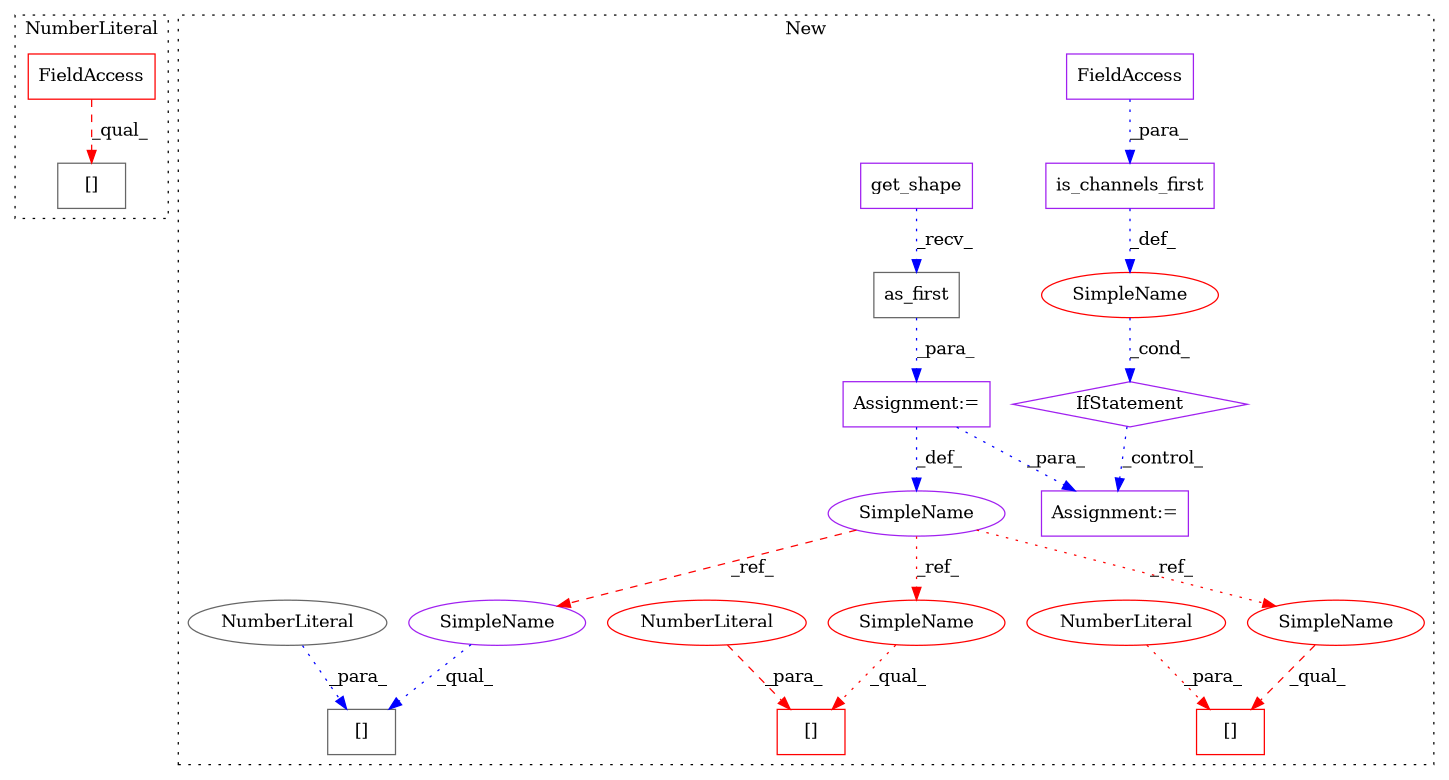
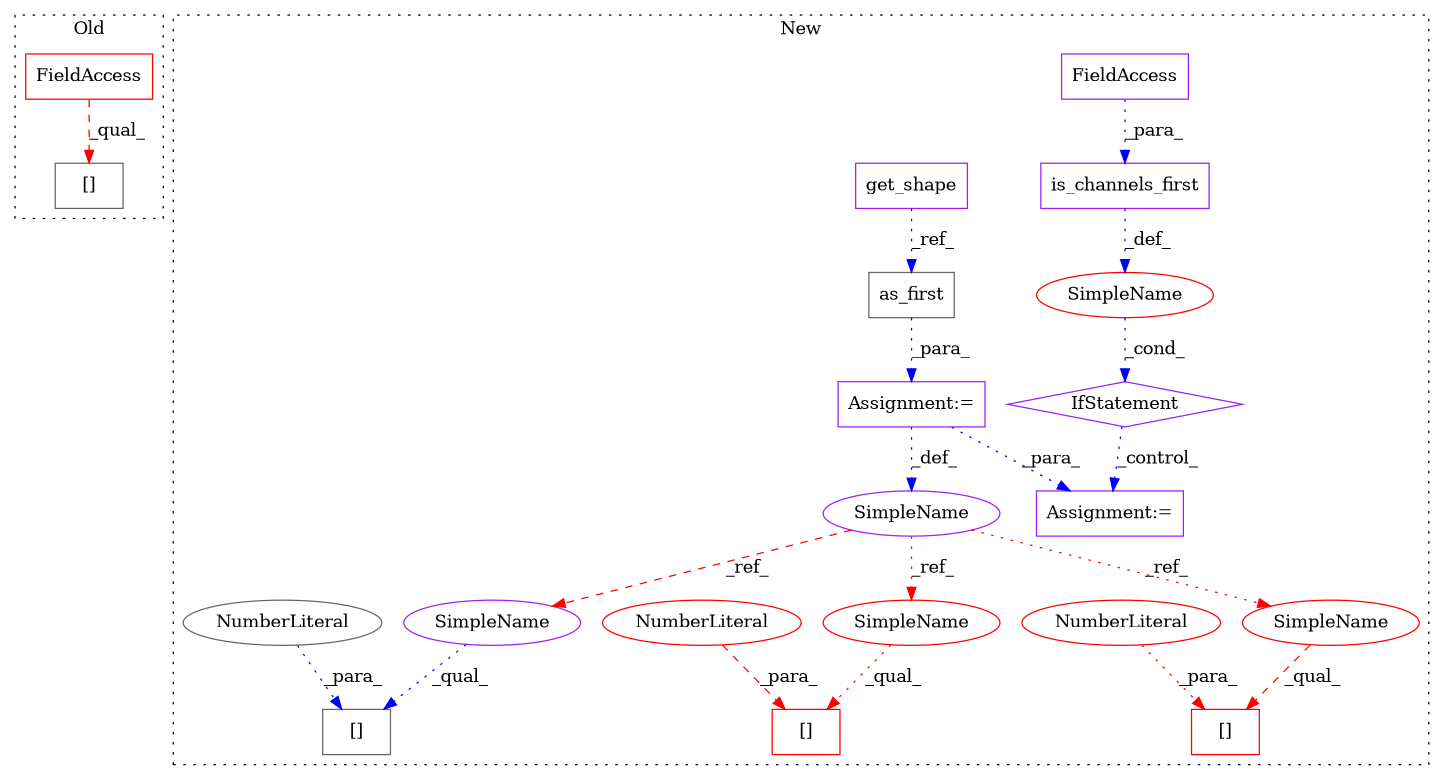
cluster "NumberLiteral": label "NumberLiteral" -> "Old"
edge "get_shape" -> "as_first": label "_recv_" -> "_ref_"
